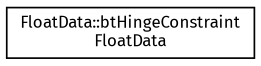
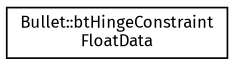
node "FloatData::btHingeConstraint FloatData": label "FloatData::btHingeConstraint FloatData" -> "Bullet::btHingeConstraint FloatData"
